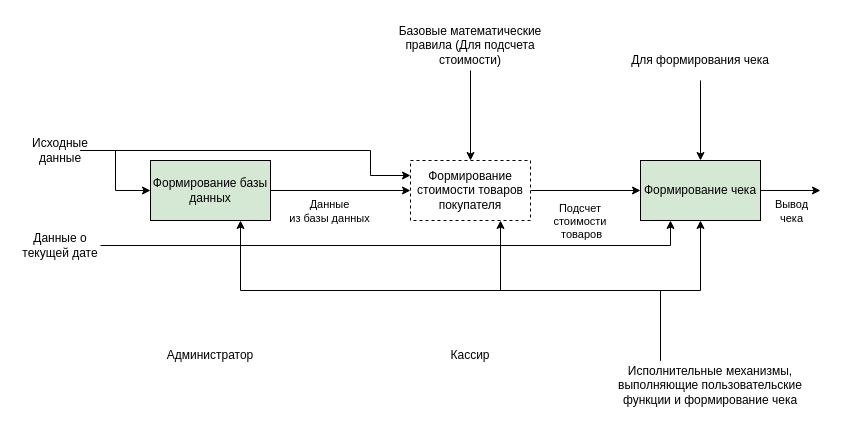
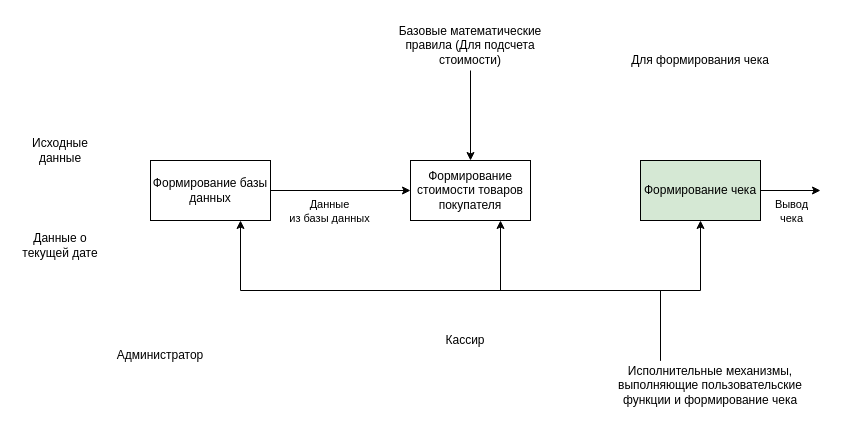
edge "Для формирования чека" -> "Формирование чека": removed
edge "Исходные данные" -> "Формирование стоимости товаров покупателя": removed
edge "Исходные данные" -> "Формирование базы данных": removed
node "Формирование базы данных": fillcolor #d5e8d4 -> #ffffff
node "Формирование стоимости товаров покупателя": style dashed -> solid
edge "Формирование стоимости товаров покупателя" -> "Формирование чека": removed, label "Подсчет стоимости товаров"
edge "Данные о текущей дате" -> "Формирование чека": removed
node "Администратор": moved (211, 356) -> (161, 356)
node "Кассир": moved (471, 356) -> (466, 341)
